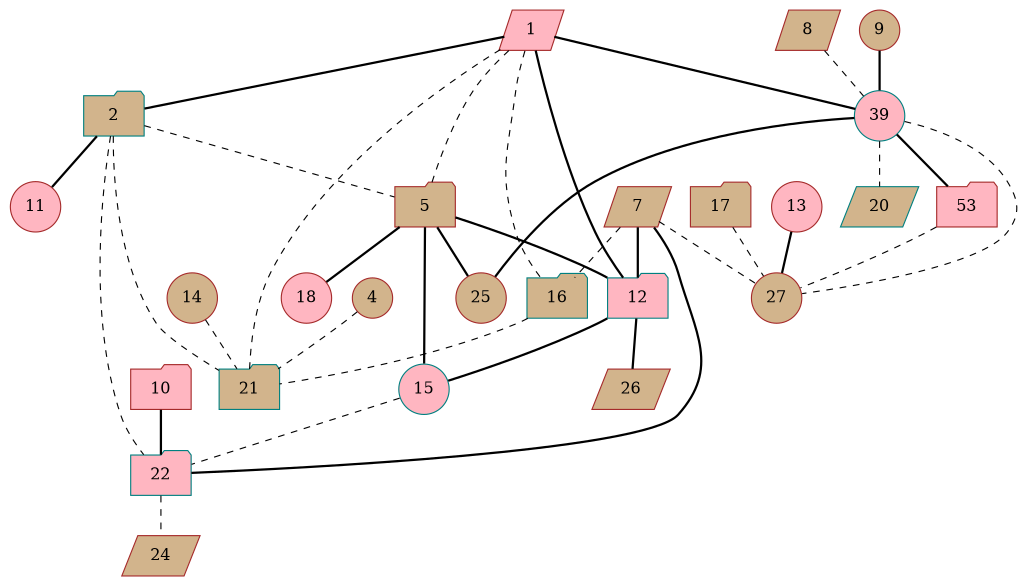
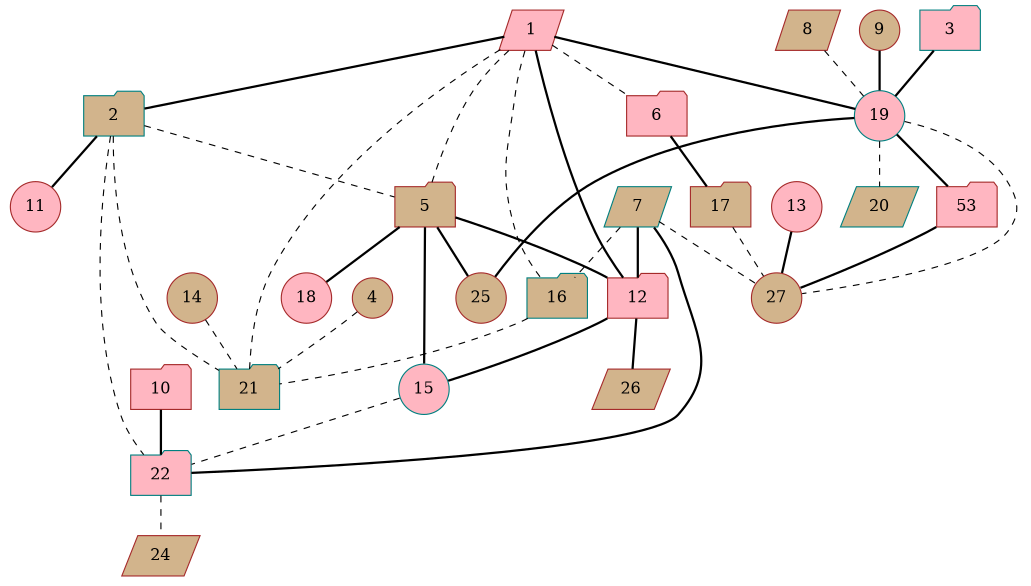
node "3": added
node "6": added
node "39": label "39" -> "19"
node "7": color brown -> teal
edge "53" -- "27": style dashed -> bold
node "12": color teal -> brown
